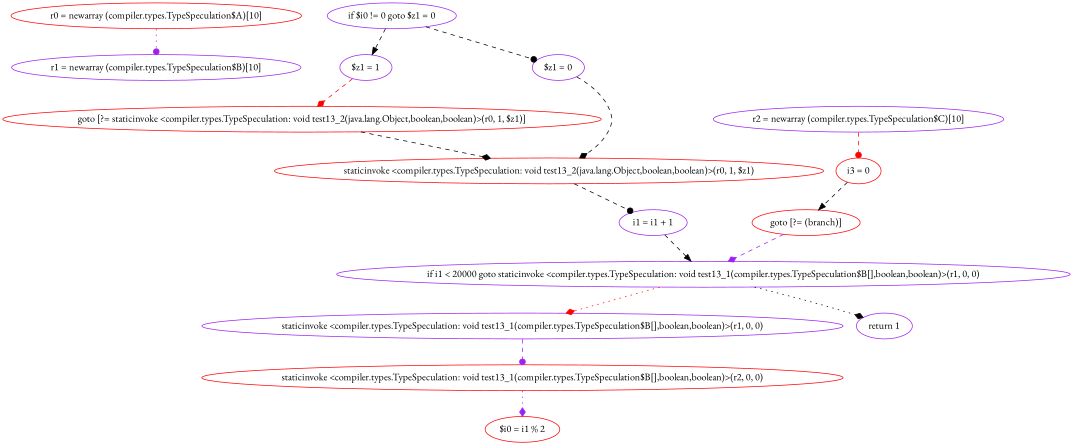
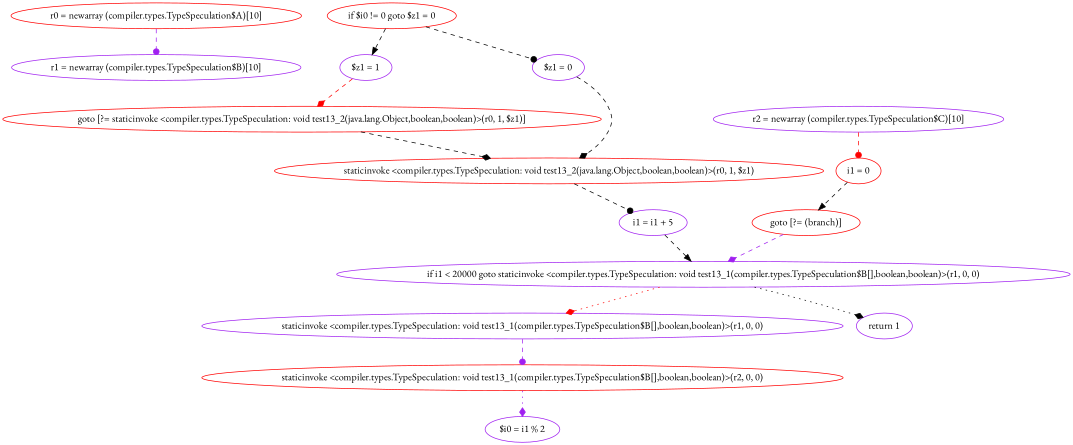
node "if $i0 != 0 goto $z1 = 0": color purple -> red
edge "r0 = newarray (compiler.types.TypeSpeculation$A)[10]" -> "r1 = newarray (compiler.types.TypeSpeculation$B)[10]": style dotted -> dashed
node "i3 = 0": label "i3 = 0" -> "i1 = 0"
node "i1 = i1 + 1": label "i1 = i1 + 1" -> "i1 = i1 + 5"
node "$i0 = i1 % 2": color red -> purple
